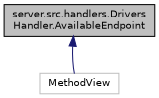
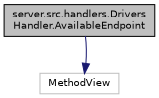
edge "MethodView" -> "server.src.handlers.Drivers Handler.AvailableEndpoint": reversed
